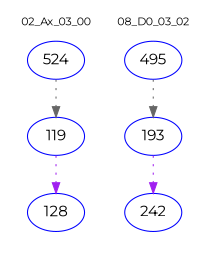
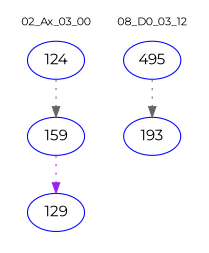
cluster "08_D0_03_02": label "08_D0_03_02" -> "08_D0_03_12"
node "524": label "524" -> "124"
node "119": label "119" -> "159"
node "128": label "128" -> "129"
node "242": removed
